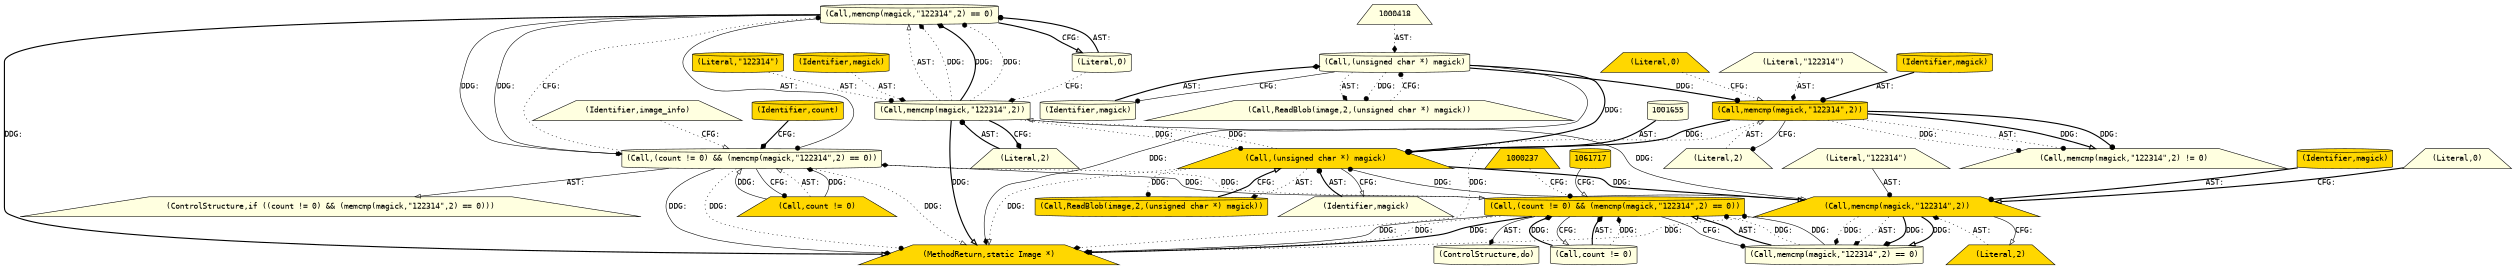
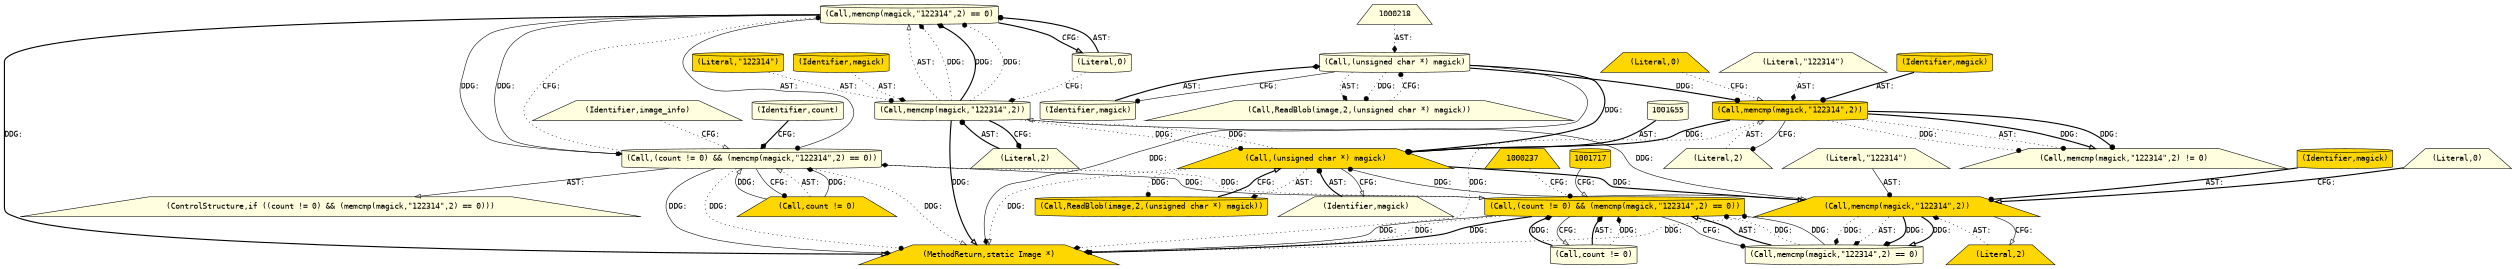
node "1000418": label "1000418" -> "1000218"
node "(Identifier,count)": fillcolor gold -> lightyellow
node "1061717": label "1061717" -> "1001717"
node "(ControlStructure,do)": removed
